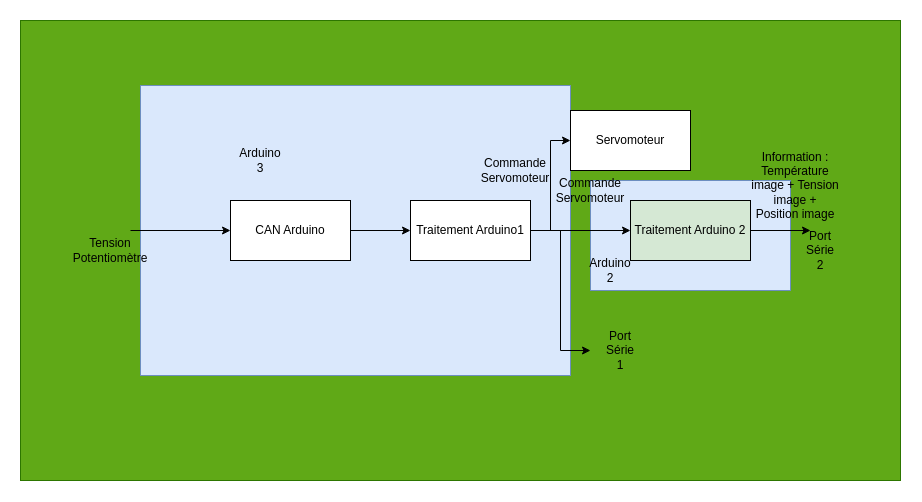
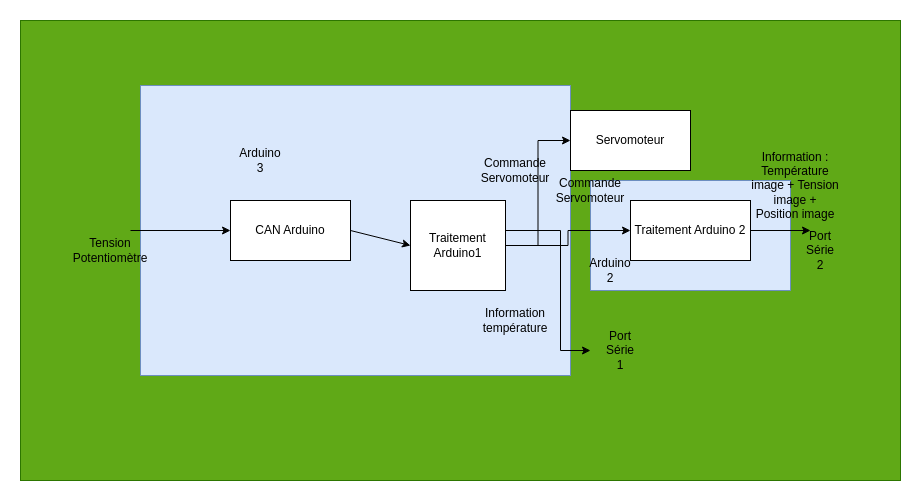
node "Traitement Arduino1": size 120x60 -> 95x90
node "Traitement Arduino 2": fillcolor #d5e8d4 -> #ffffff
node "Information température": added
